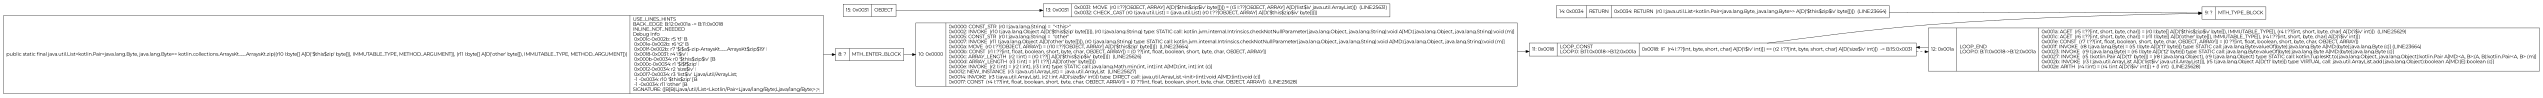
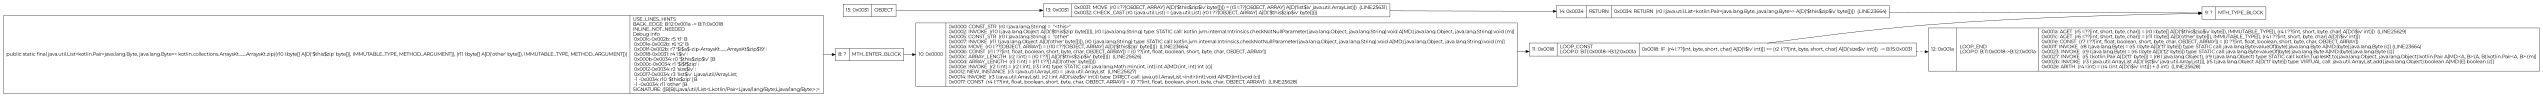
edge "13: 0x0031" -> "14: 0x0034": added
edge "12: 0x001a" -> "11: 0x0018": removed
